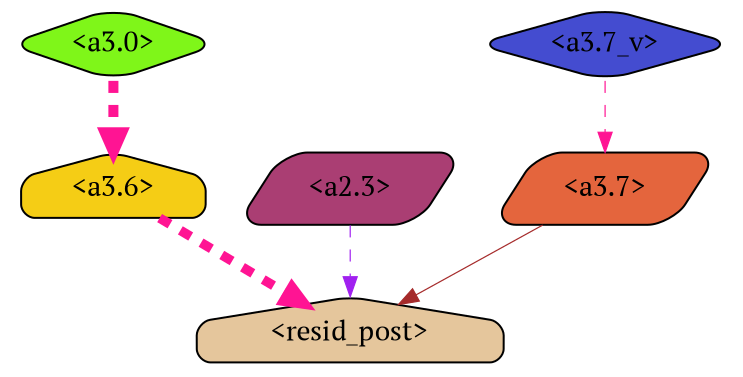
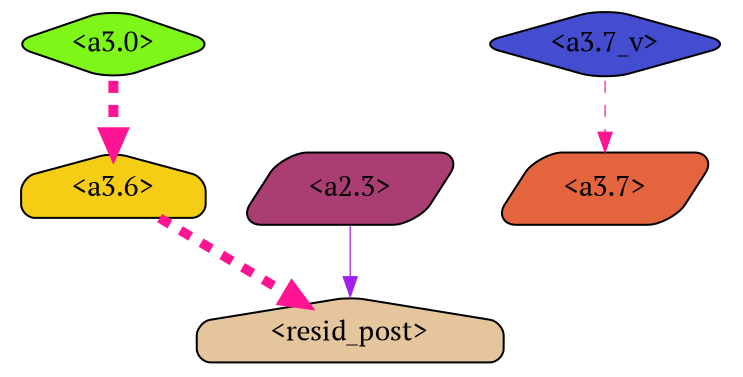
edge "<a2.3>" -> "<resid_post>": style dashed -> solid
edge "<a3.7>" -> "<resid_post>": removed
